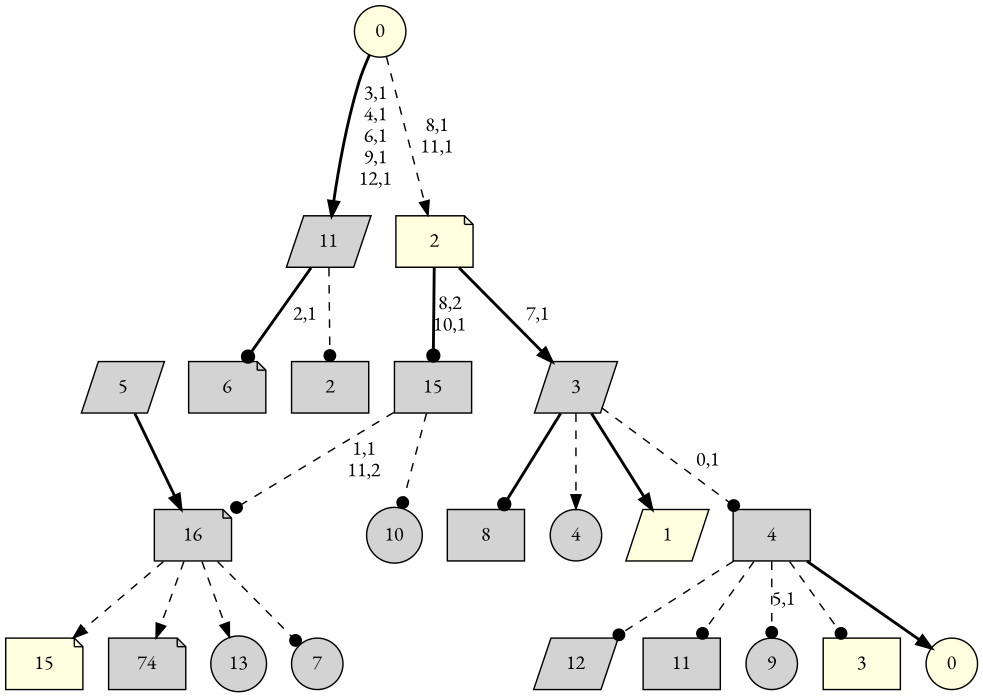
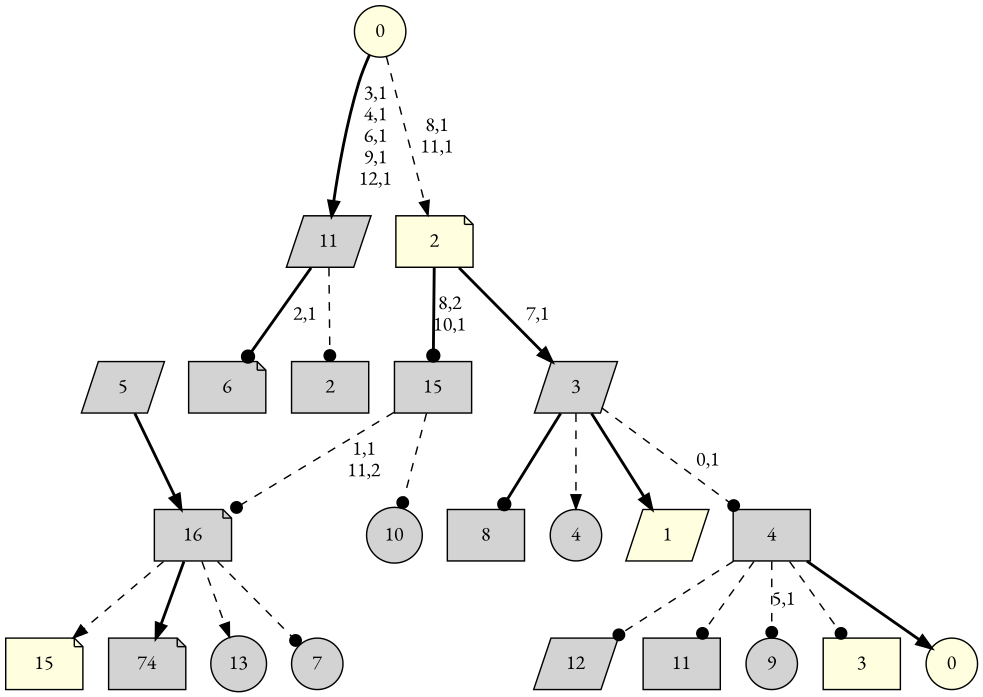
edge "16" -> "74": style dashed -> bold
